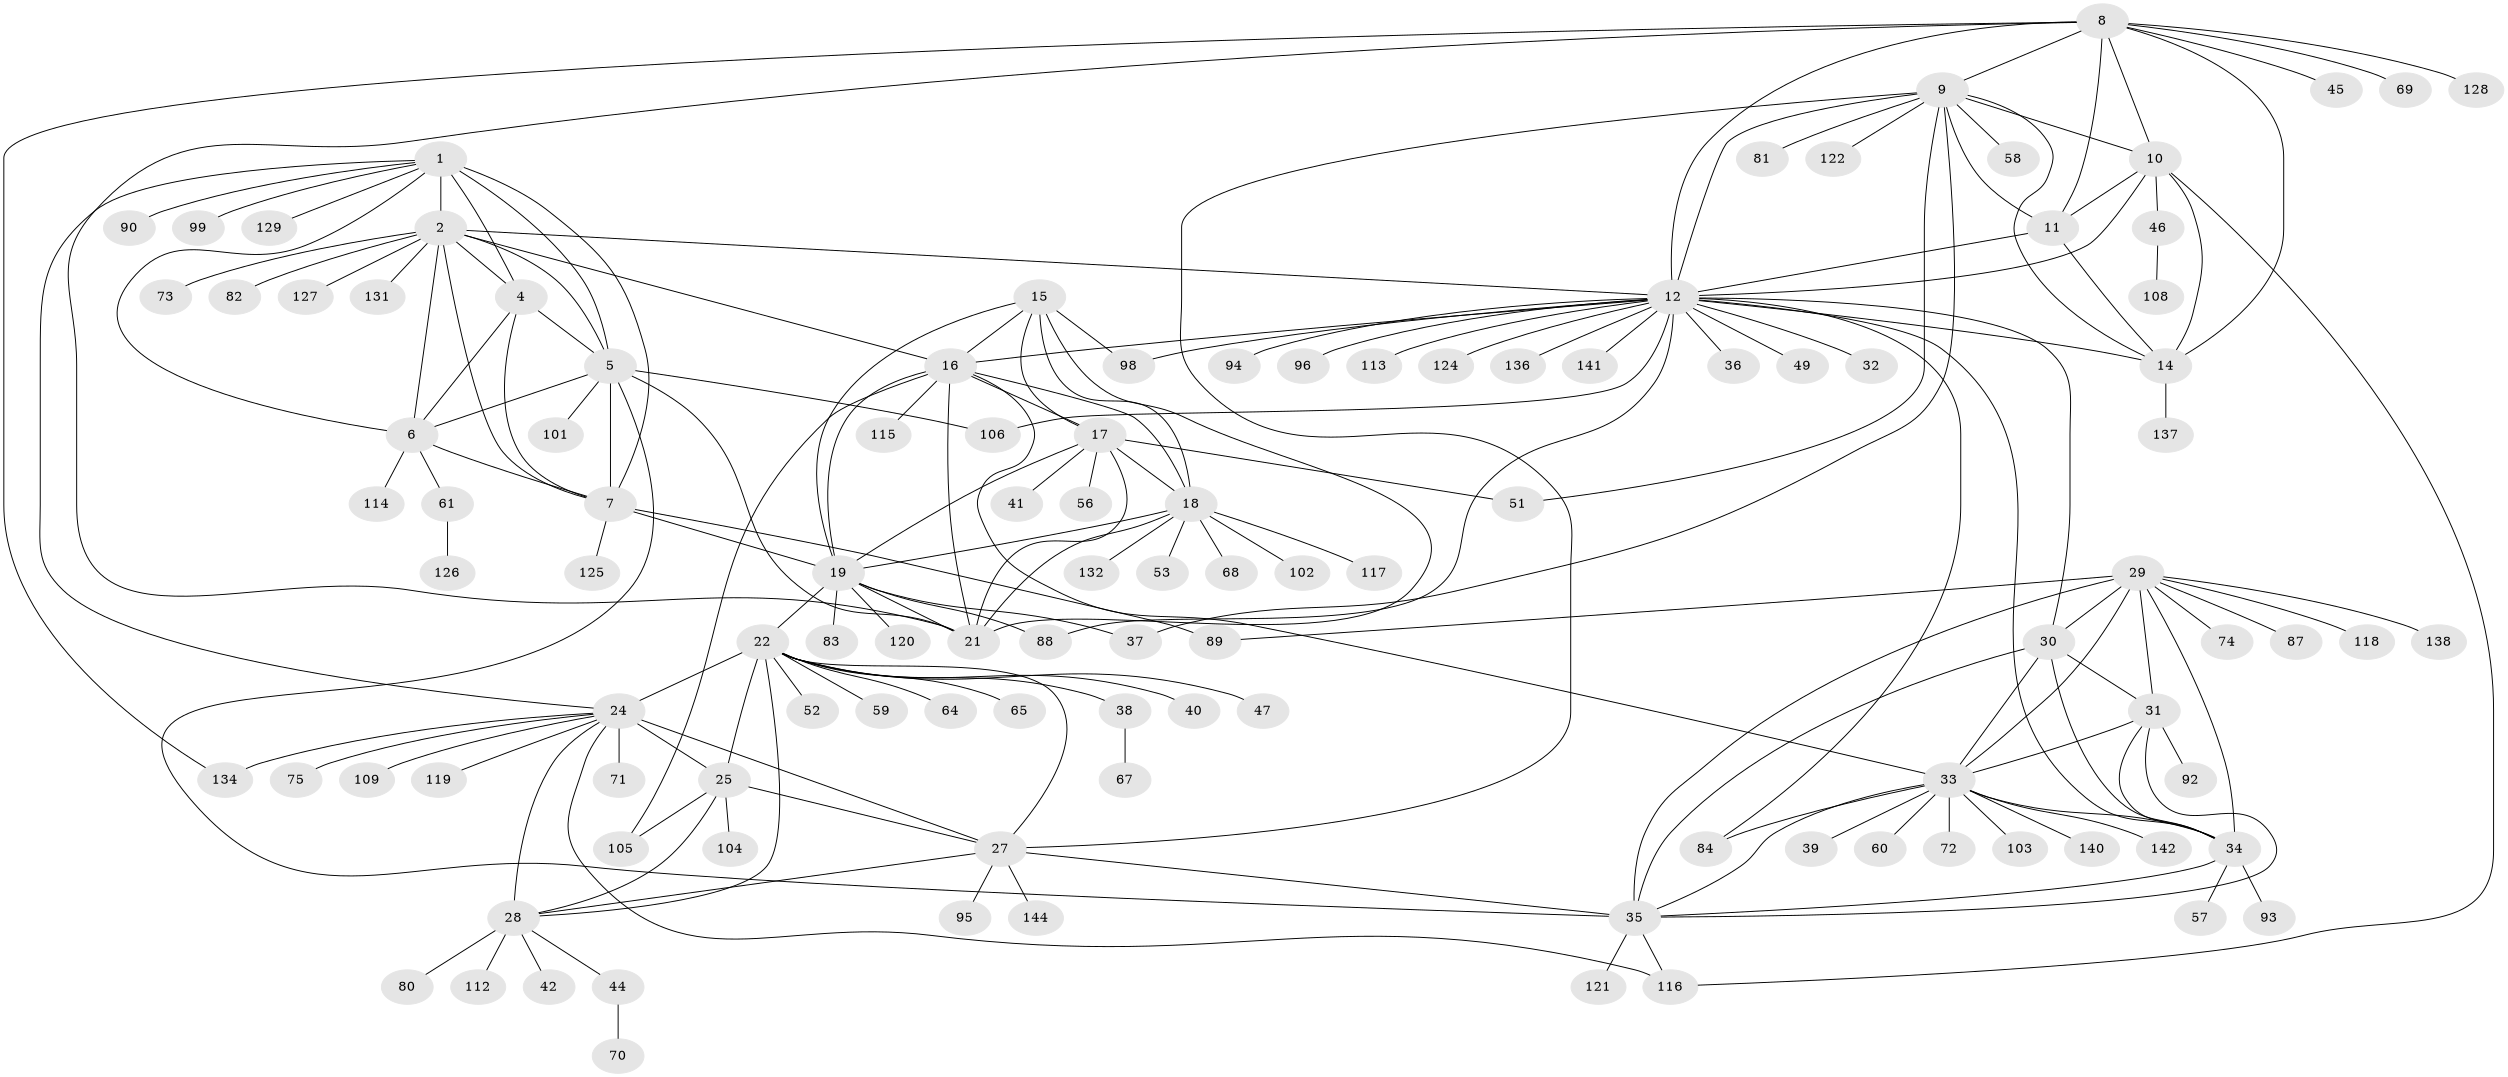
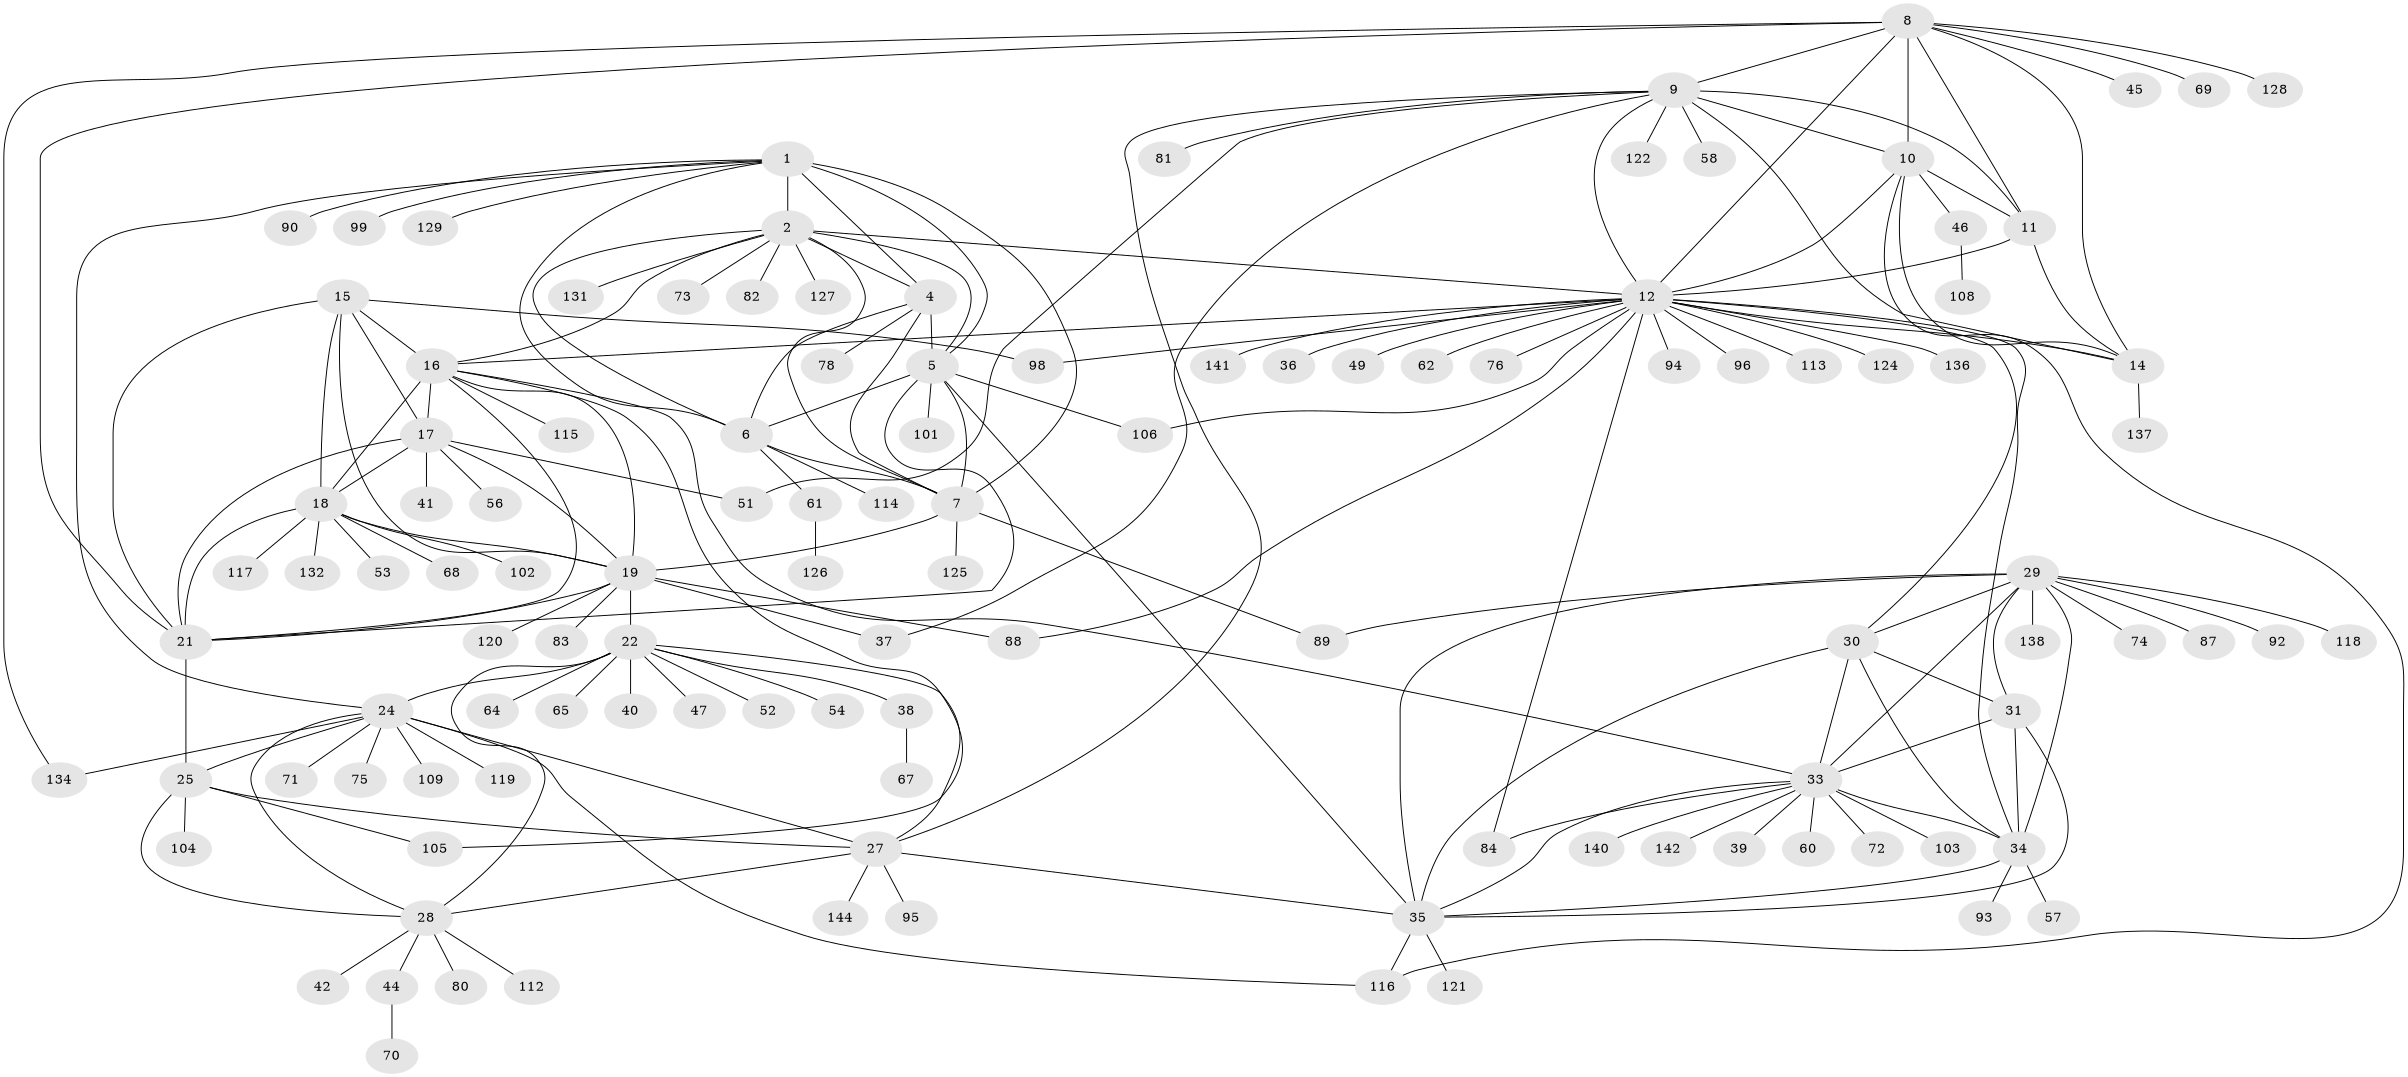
node "78": added
node "76": added
node "32": label "32" -> "62"
edge "22" -- "25": now "21" -- "25"
node "59": label "59" -> "54"
edge "31" -- "92": now "29" -- "92"
